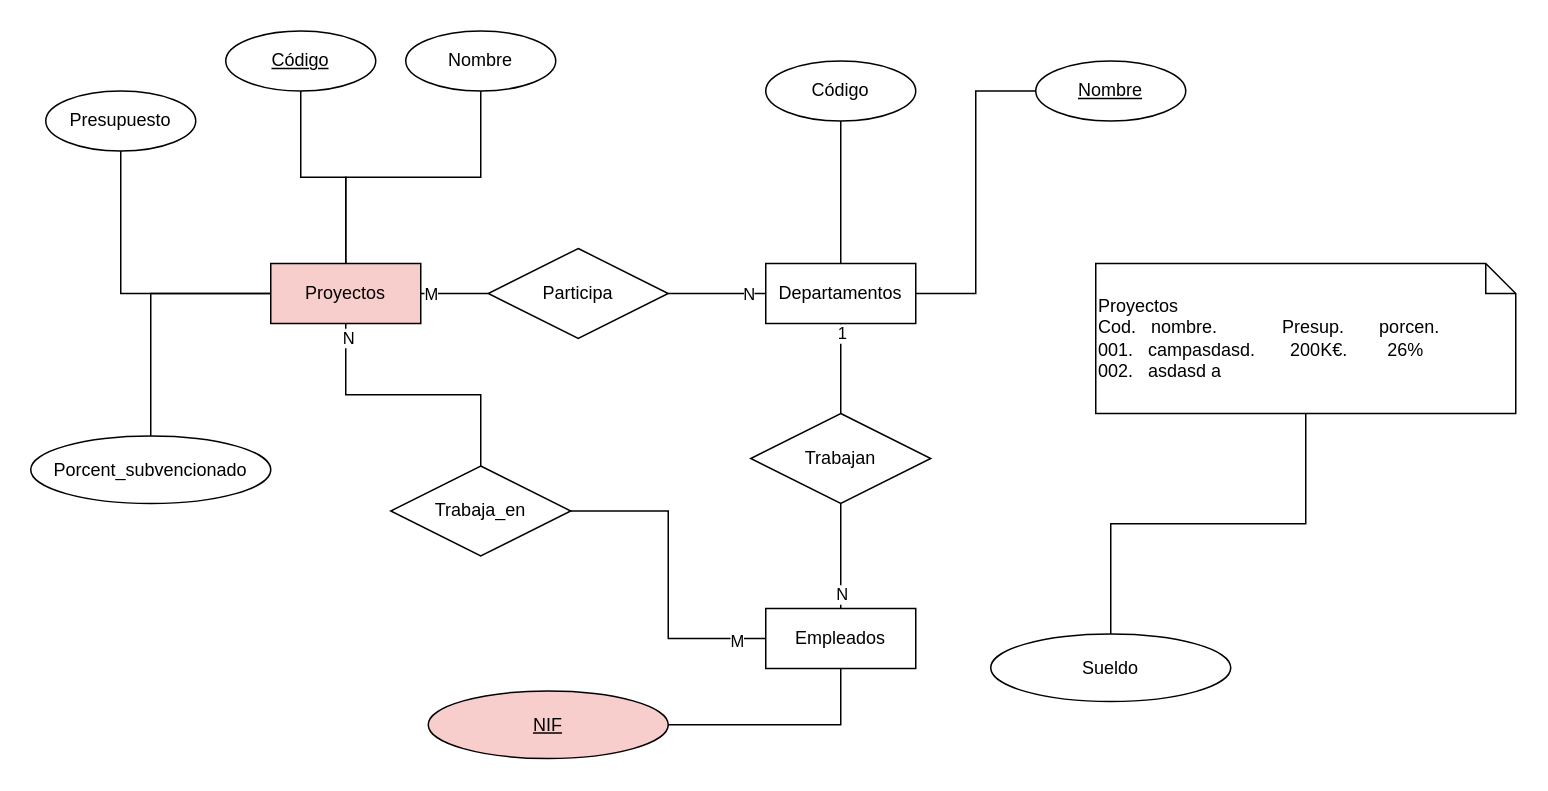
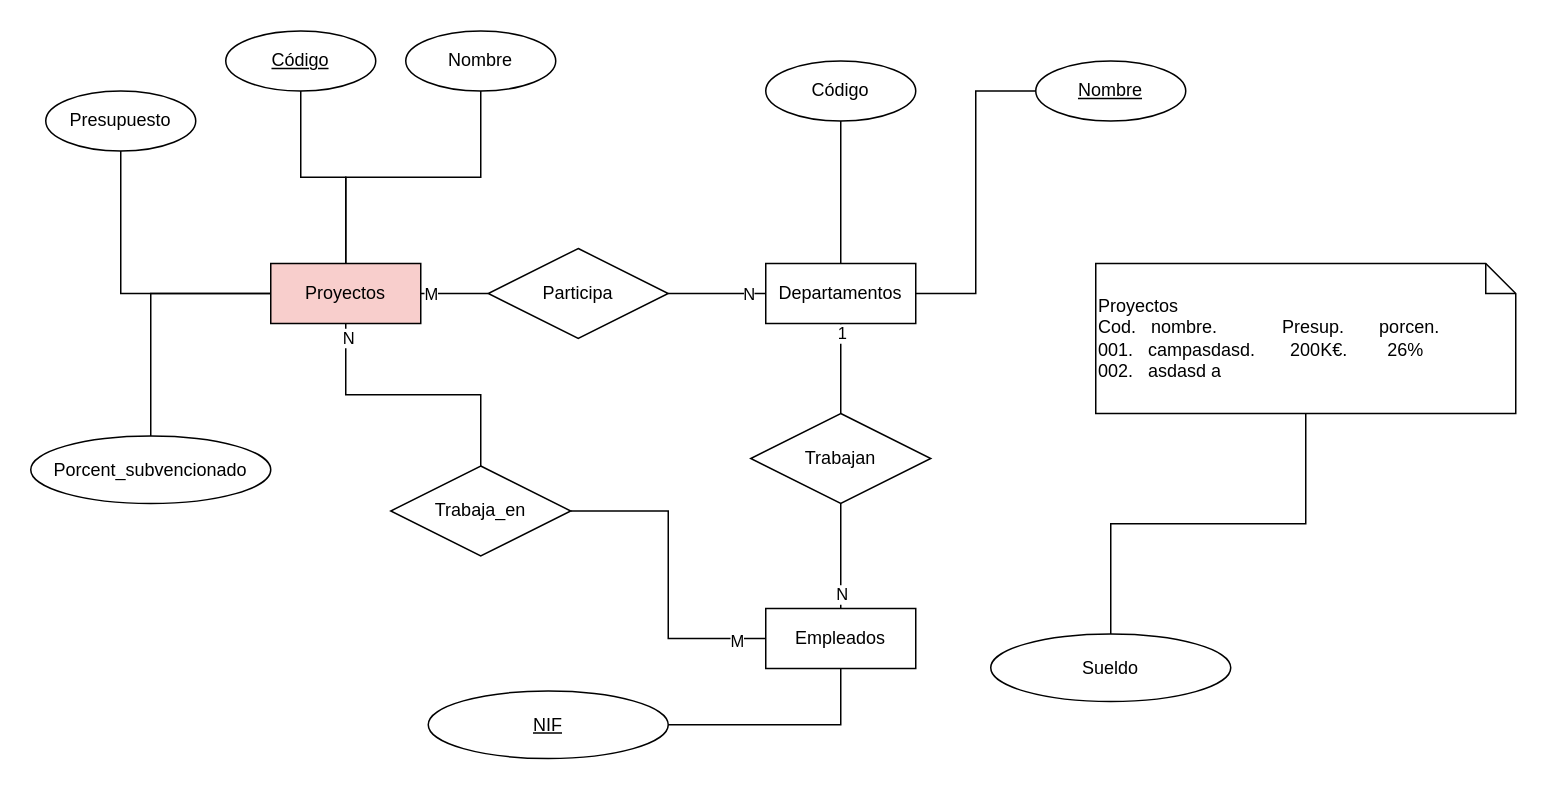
node "NIF": fillcolor #f8cecc -> #ffffff
